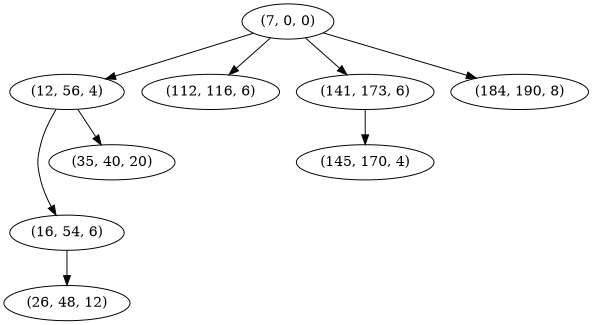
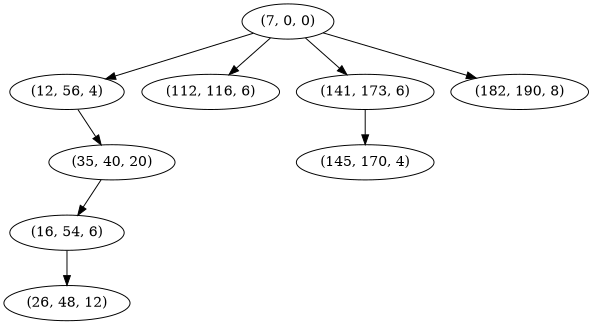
node "(184, 190, 8)": label "(184, 190, 8)" -> "(182, 190, 8)"
edge "(12, 56, 4)" -> "(16, 54, 6)": now "(35, 40, 20)" -> "(16, 54, 6)"
